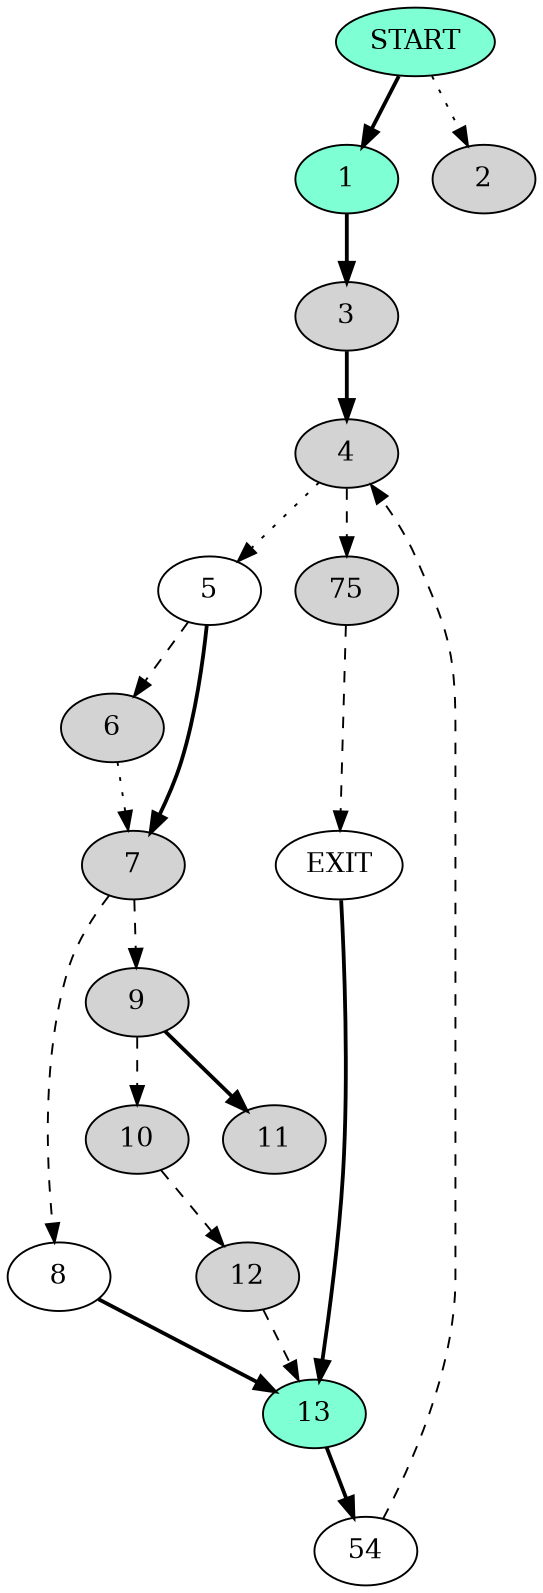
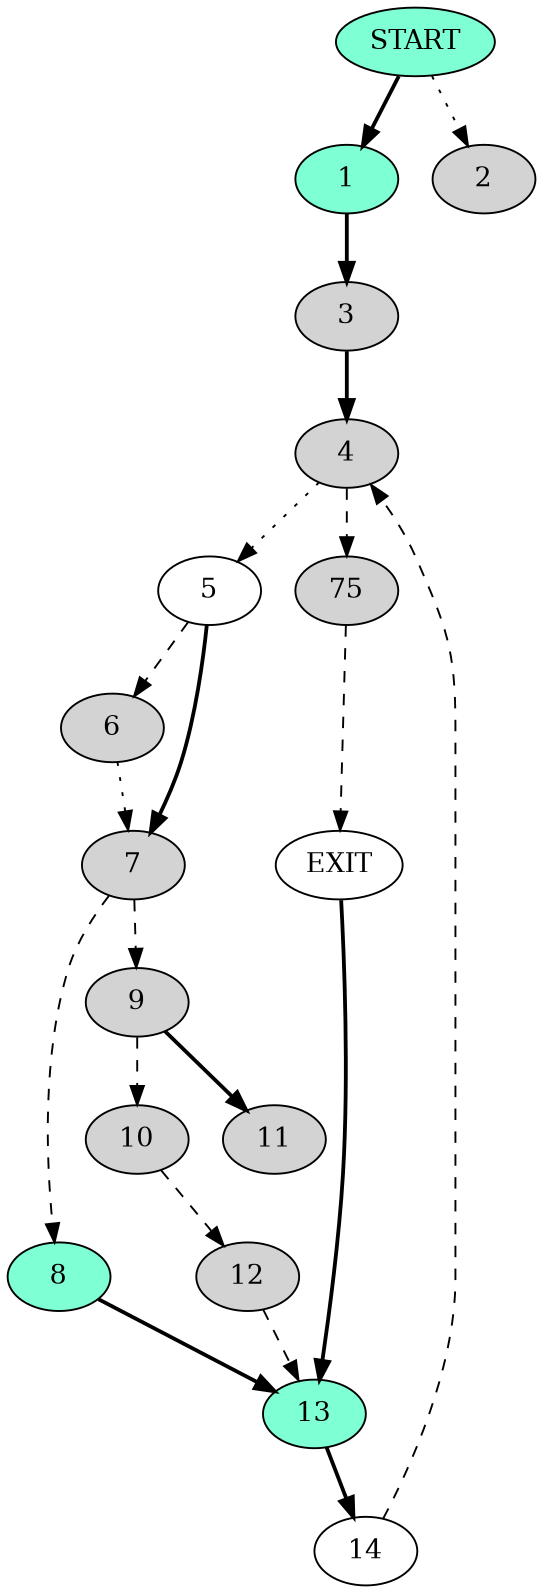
node "8": fillcolor white -> aquamarine
node "54": label "54" -> "14"
